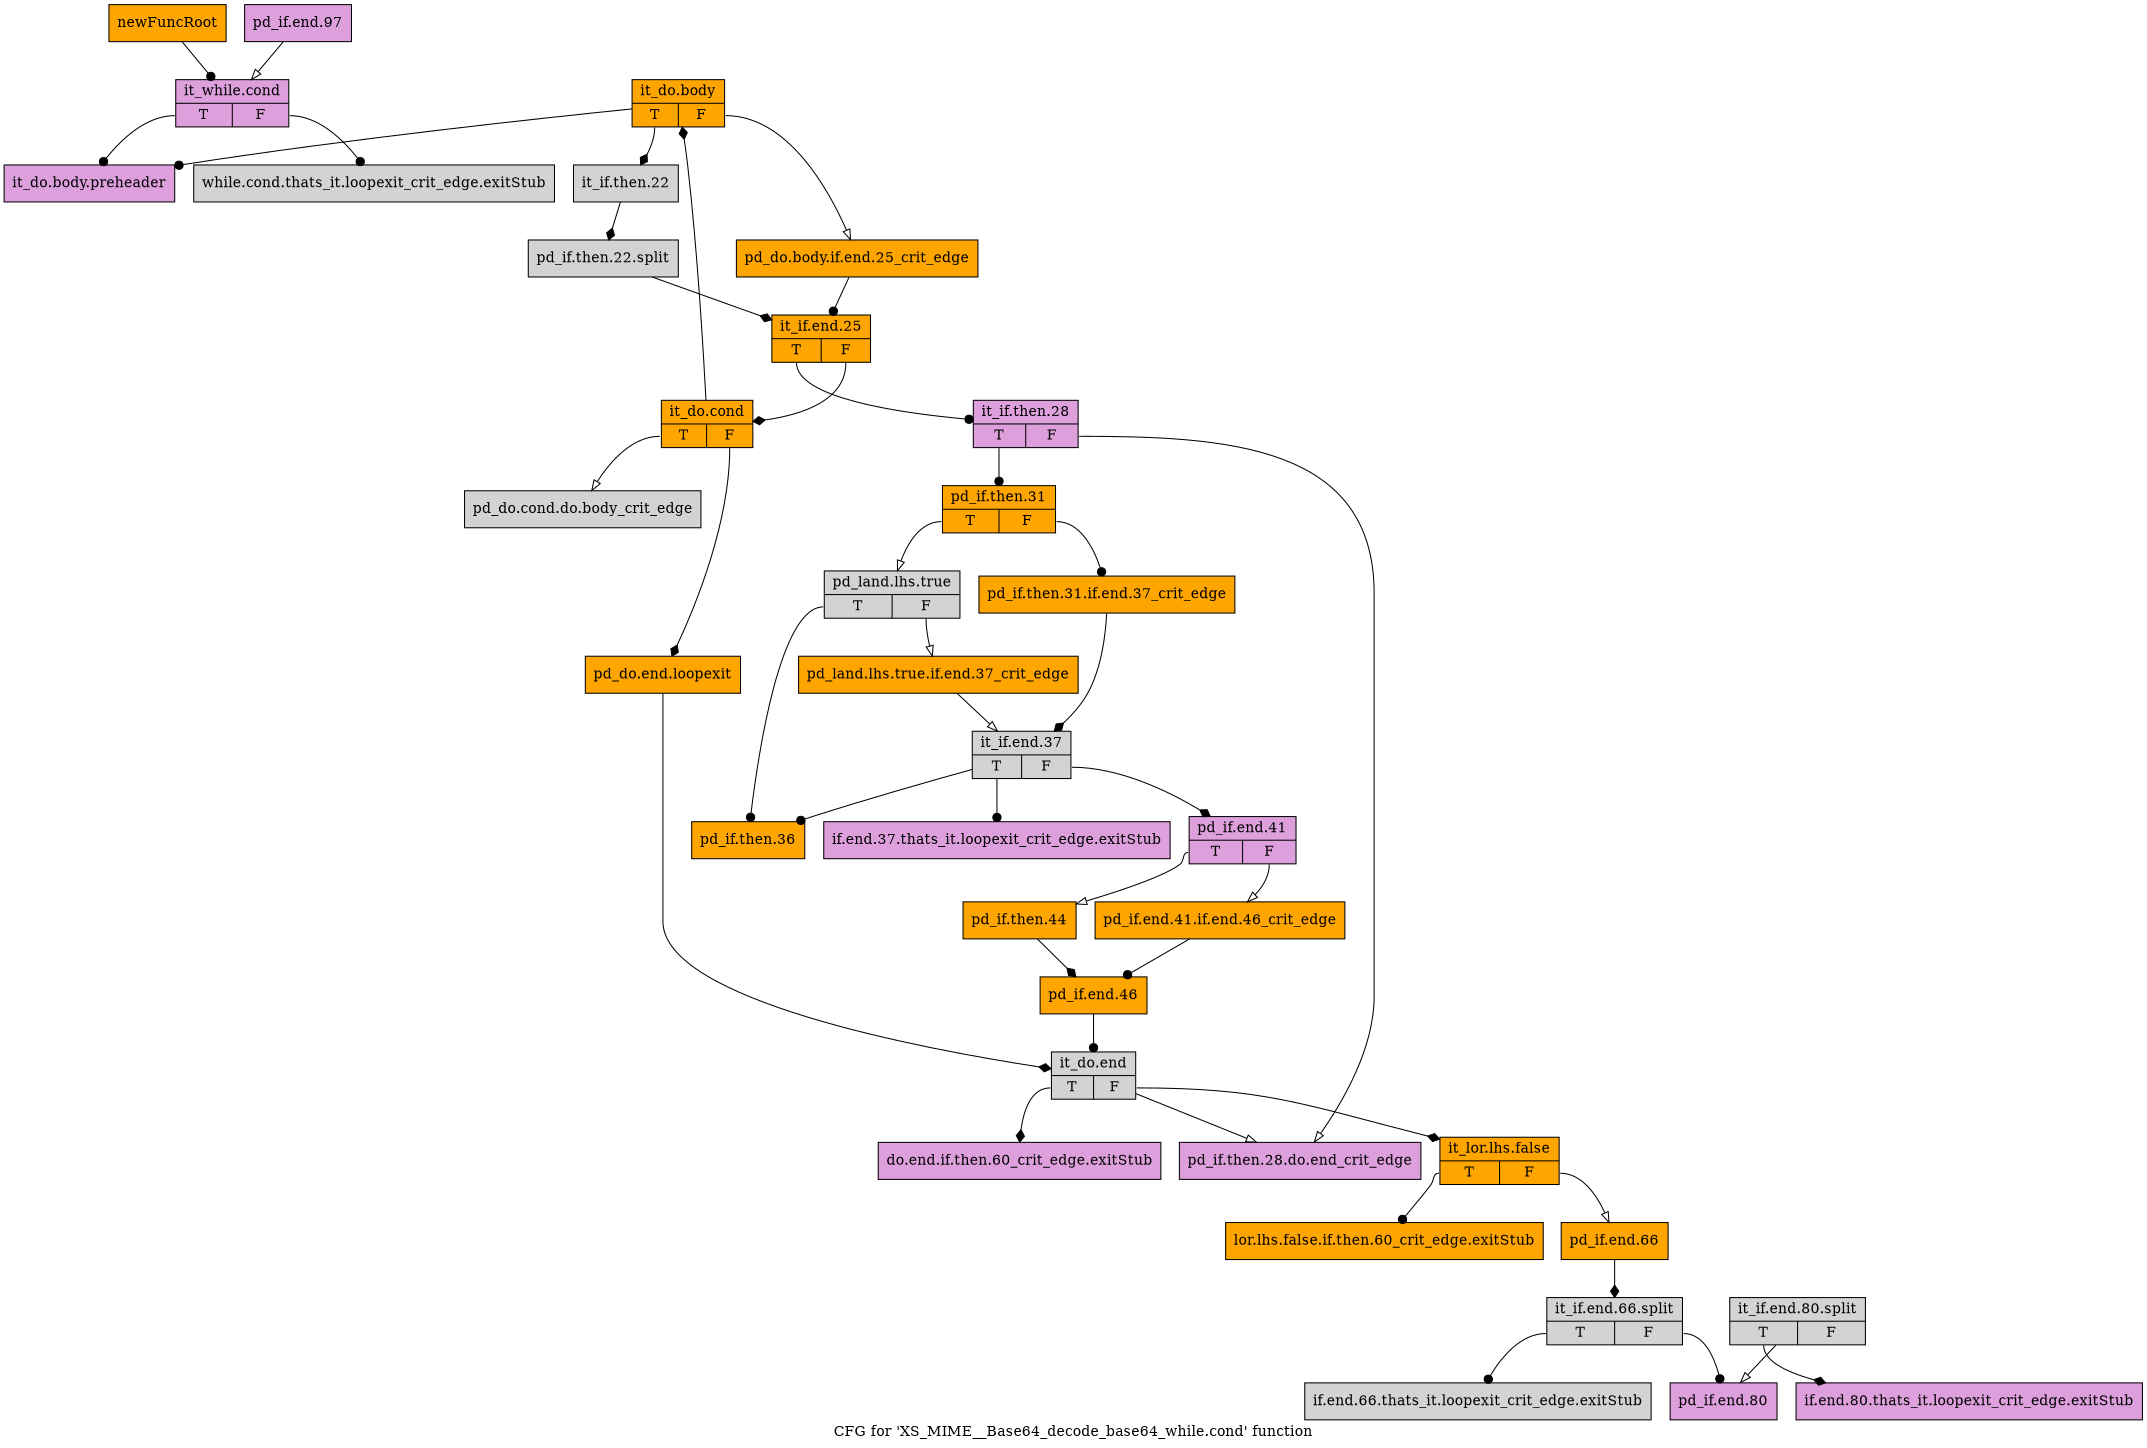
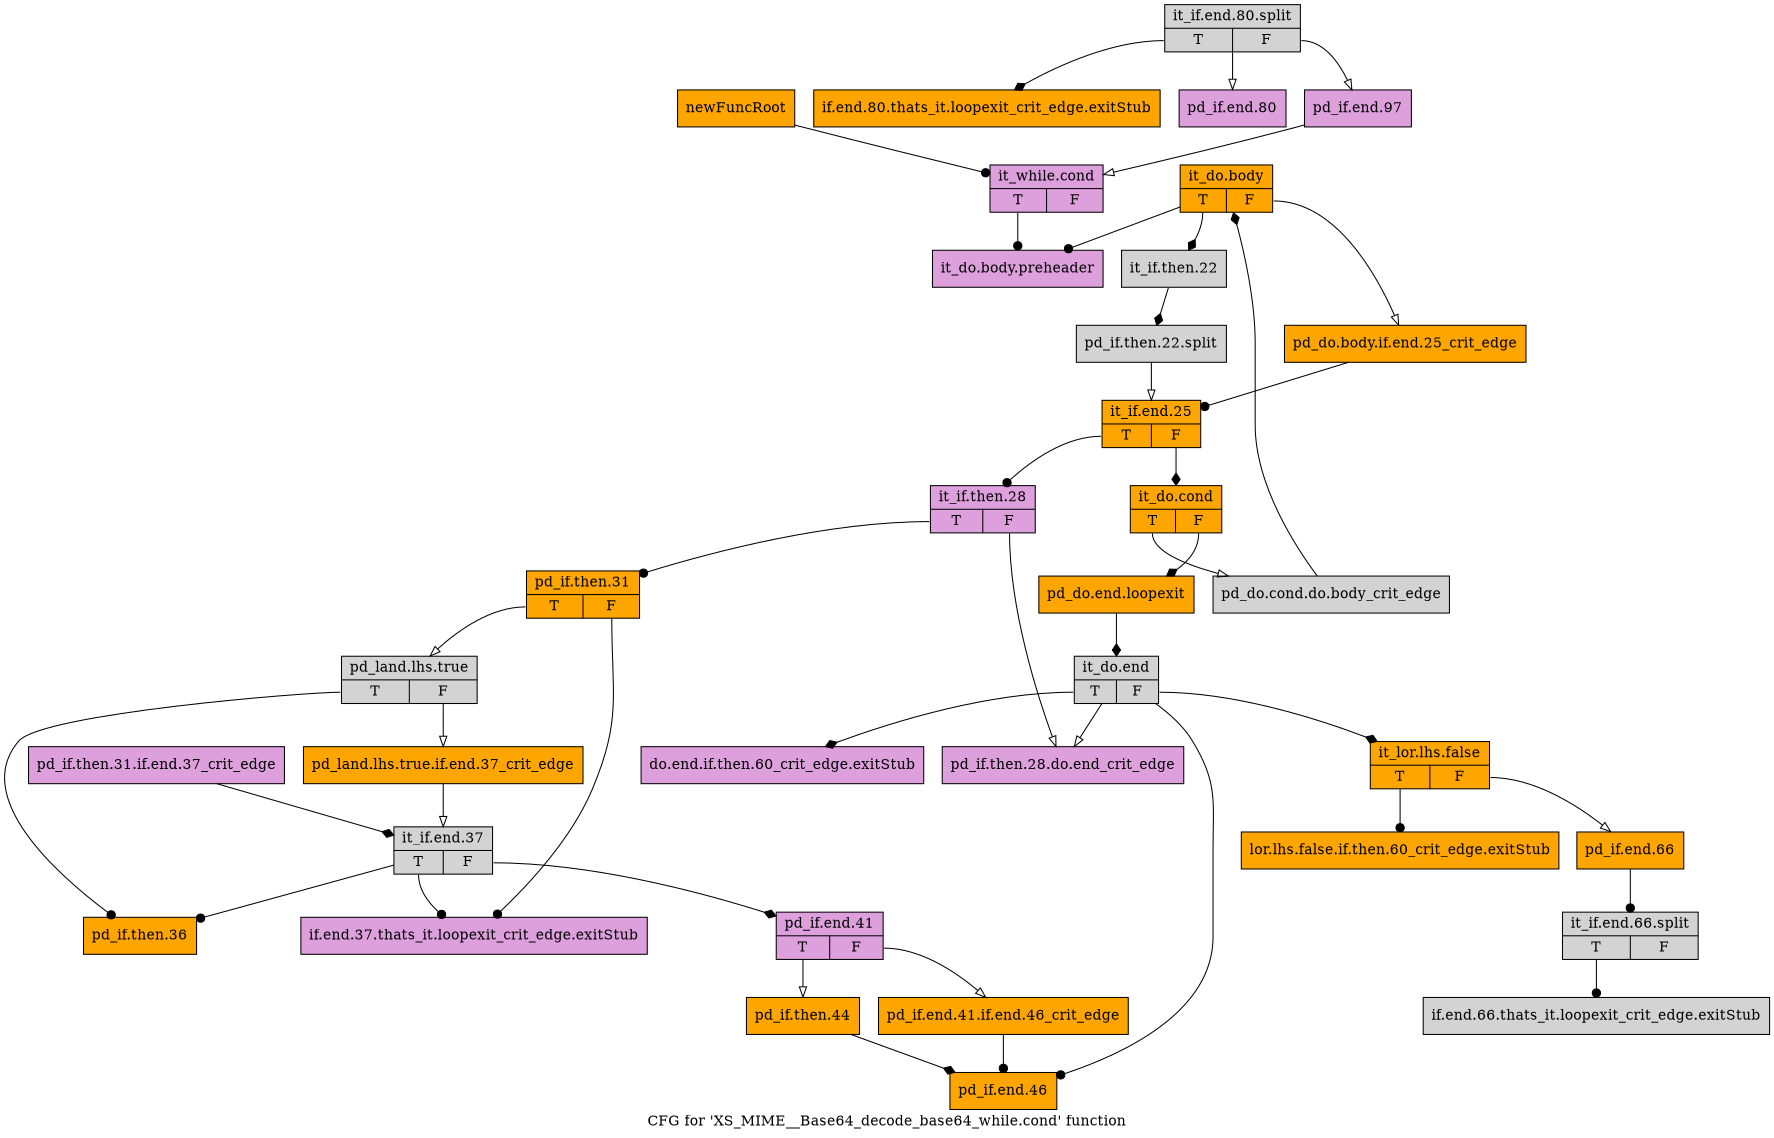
edge "it_if.end.80.split" -> "pd_if.end.97": added
node "while.cond.thats_it.loopexit_crit_edge.exitStub": removed
edge "it_do.cond" -> "it_do.body": now "pd_do.cond.do.body_crit_edge" -> "it_do.body"
edge "pd_if.then.22.split" -> "it_if.end.25": arrowhead diamond -> onormal
edge "pd_if.then.31" -> "pd_if.then.31.if.end.37_crit_edge": now "pd_if.then.31" -> "if.end.37.thats_it.loopexit_crit_edge.exitStub"
node "pd_if.then.31.if.end.37_crit_edge": fillcolor orange -> plum
edge "pd_if.end.46" -> "it_do.end": reversed
edge "pd_if.end.66" -> "it_if.end.66.split": arrowhead diamond -> dot
edge "it_if.end.66.split" -> "pd_if.end.80": removed
node "if.end.80.thats_it.loopexit_crit_edge.exitStub": fillcolor plum -> orange
